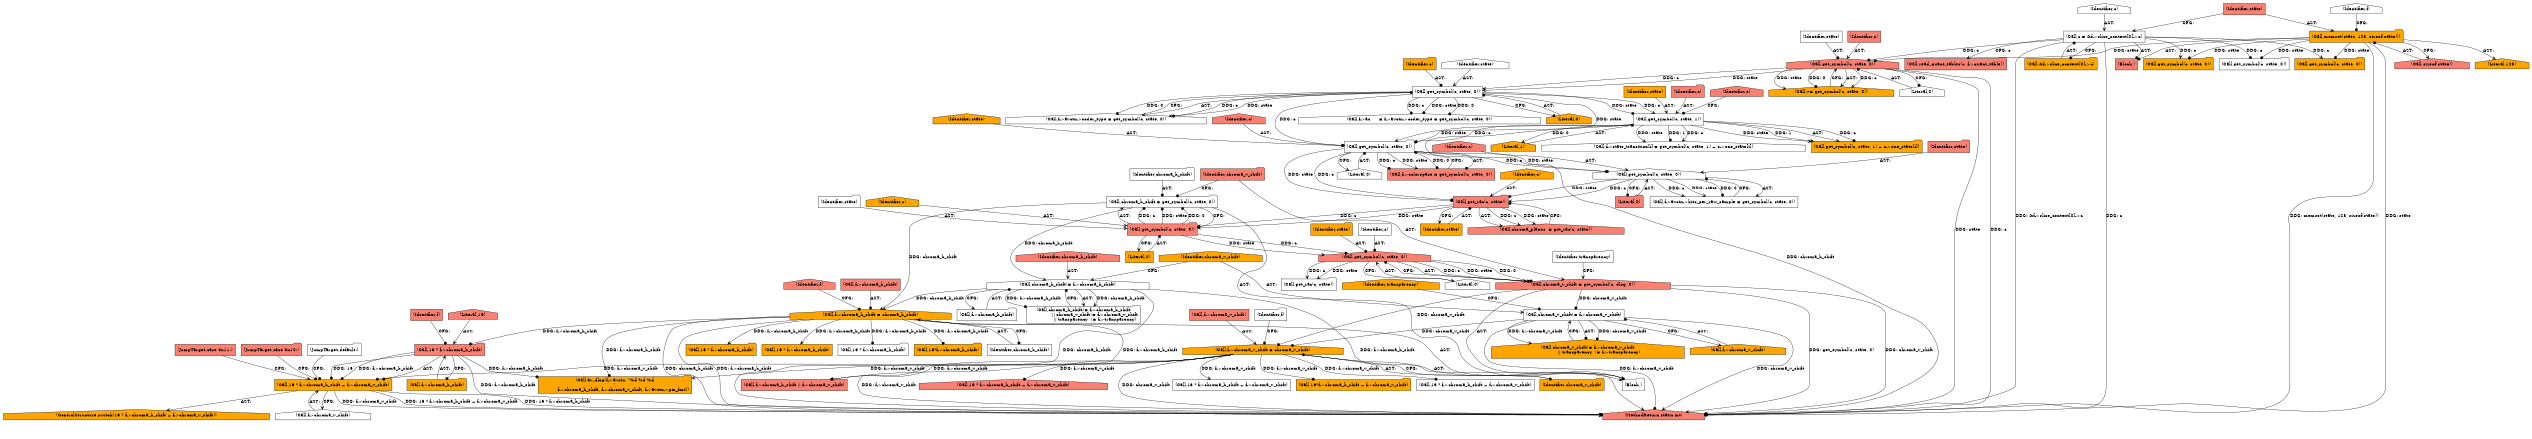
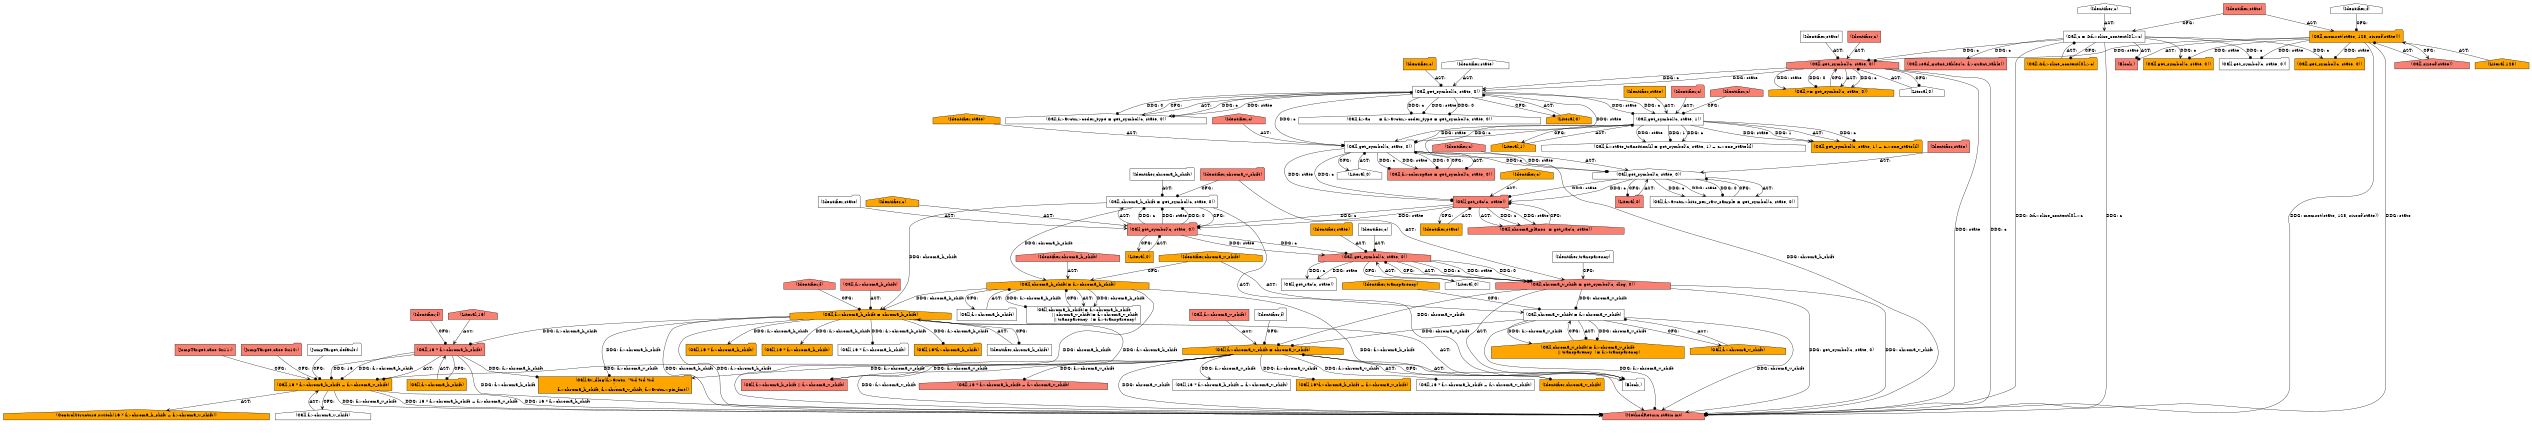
edge "(Call,memset(state, 128, sizeof(state)))" -> "(Literal,128)": reversed
edge "(Call,c = &f->slice_context[0]->c)" -> "(Call,read_quant_tables(c, f->quant_table))": label "CFG: c" -> "DDG: c"
edge "(Call,get_symbol(c, state, 1))" -> "(Literal,1)": label "DDG: 0" -> "CFG: "
node "(Call,chroma_h_shift!= f->chroma_h_shift)": fillcolor white -> orange
